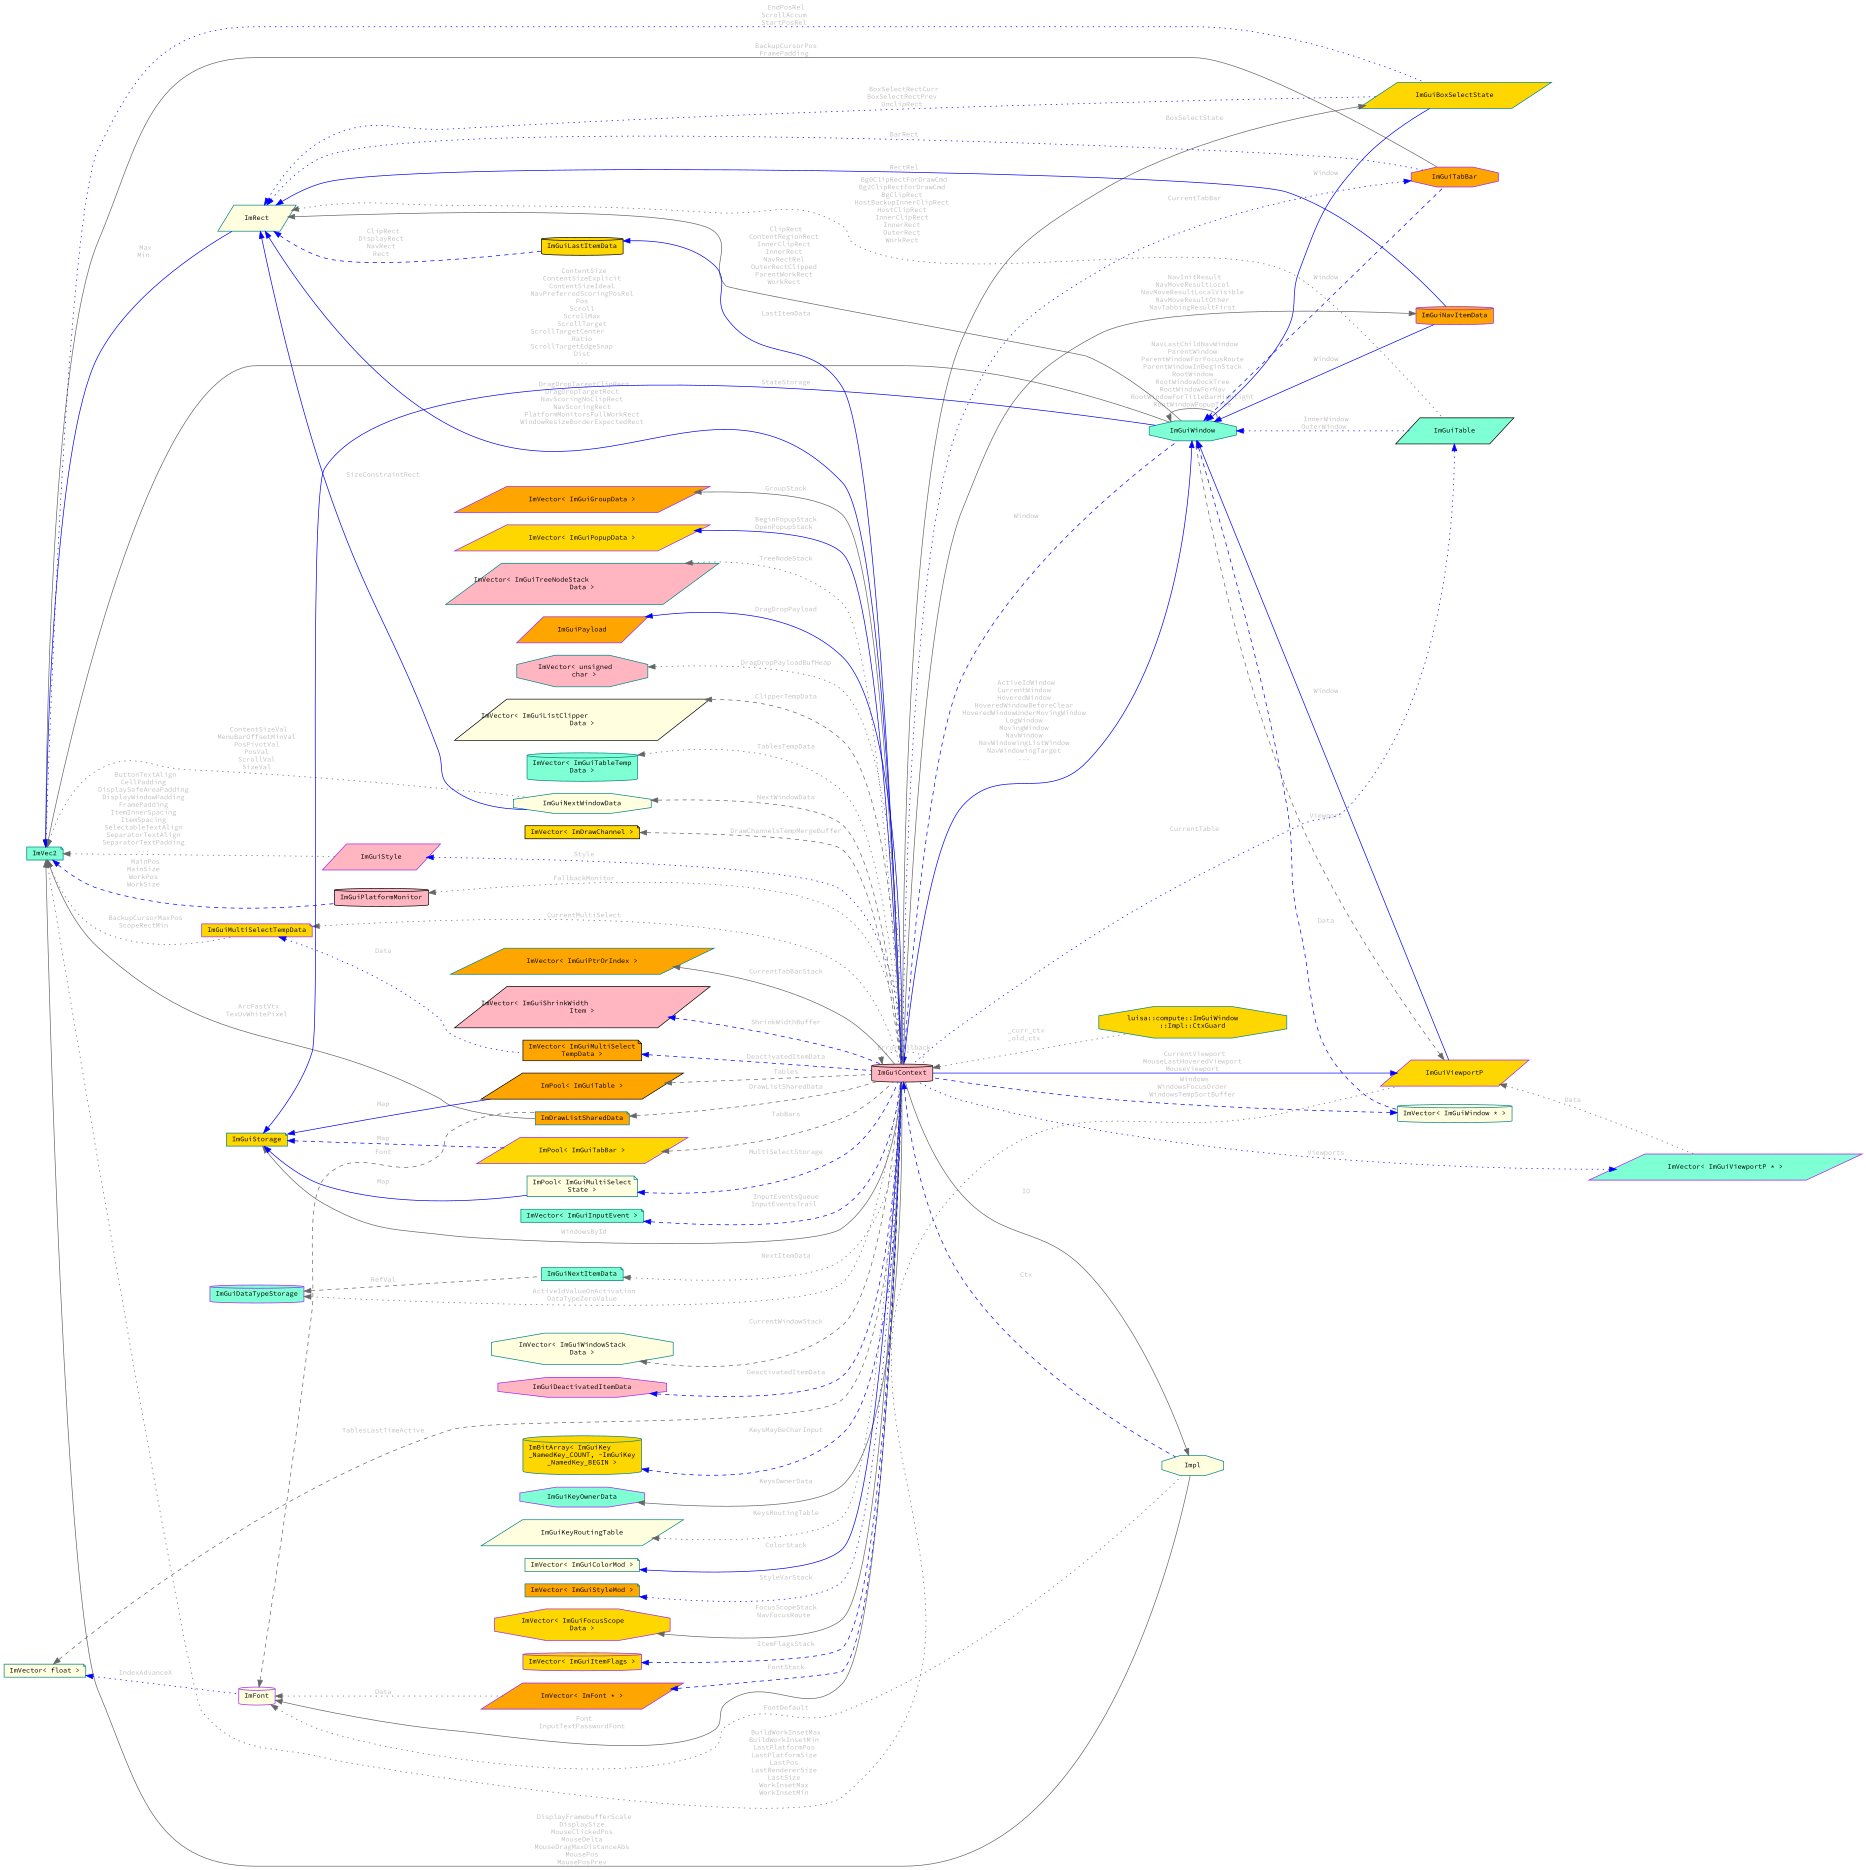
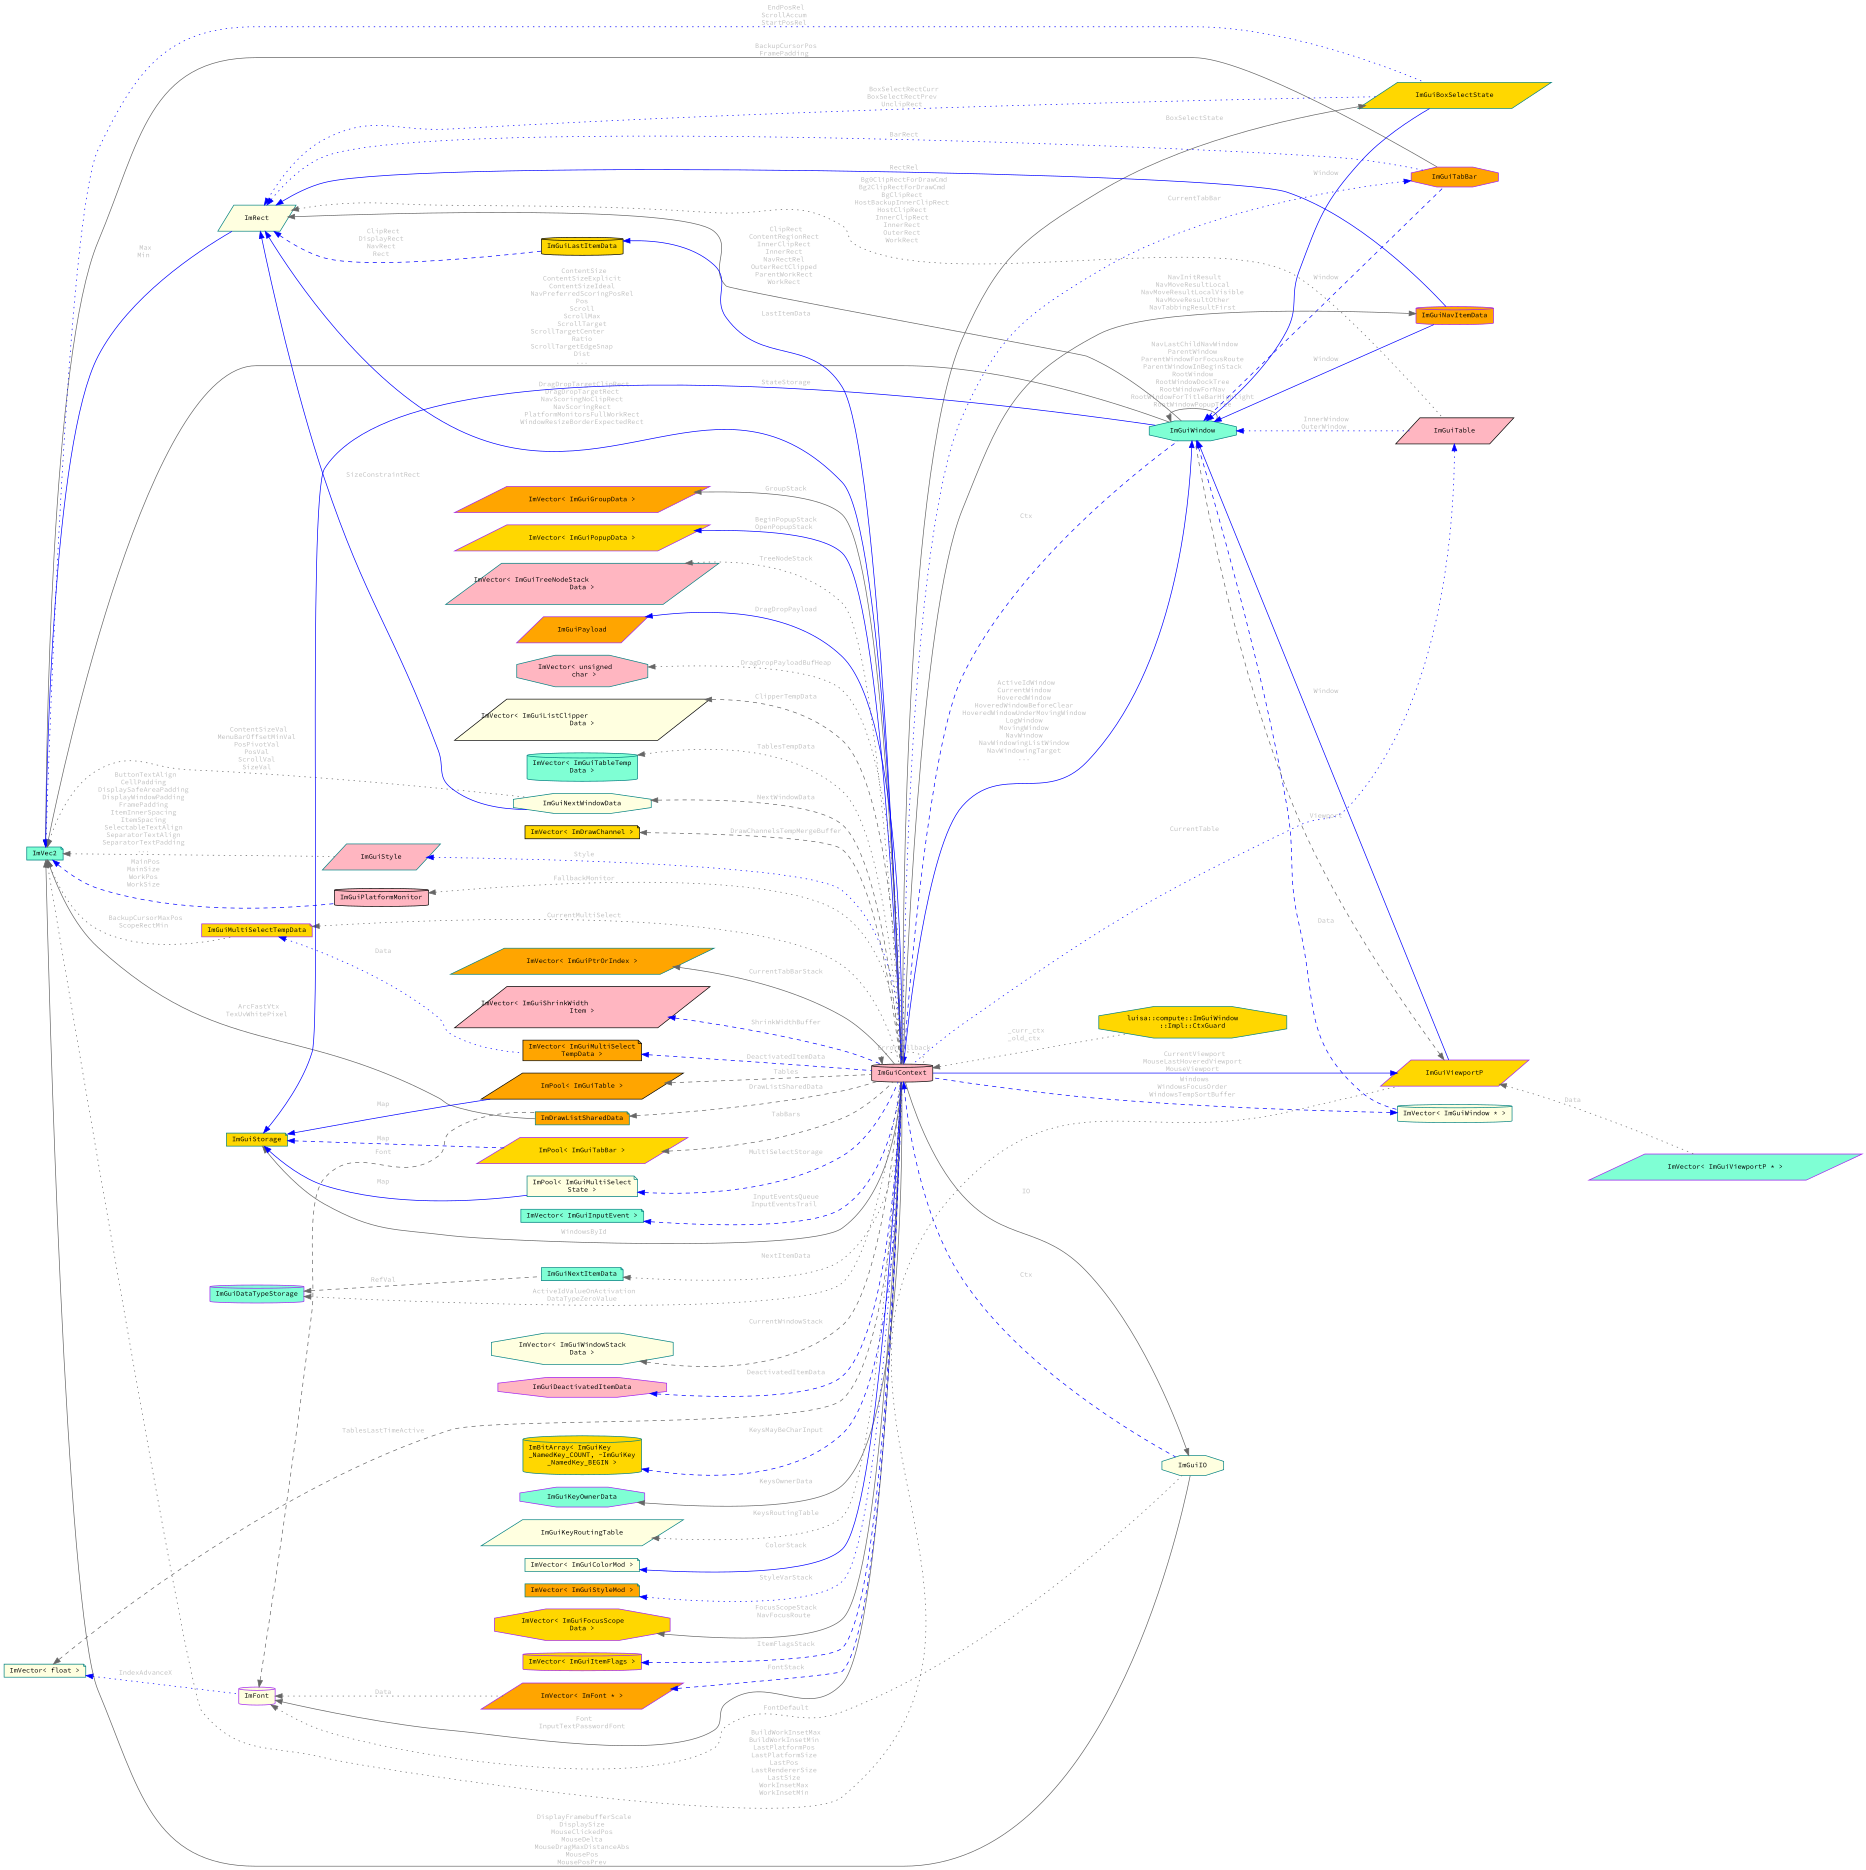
node "ImGuiTable": fillcolor aquamarine -> lightpink
edge "ImGuiWindow" -> "ImGuiContext": label " Window" -> " Ctx"
node "ImGuiStyle": color purple -> teal
edge "ImGuiContext" -> "ImVector< ImGuiViewportP * >": removed, label "Viewports"
node "Impl": label "Impl" -> "ImGuiIO"
